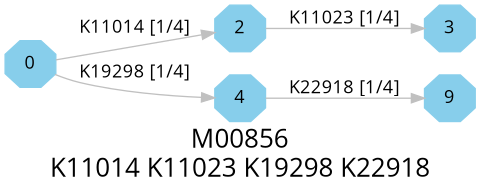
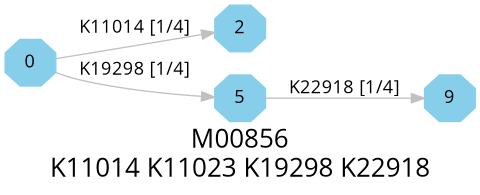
node "3": removed
node "4": label "4" -> "5"
